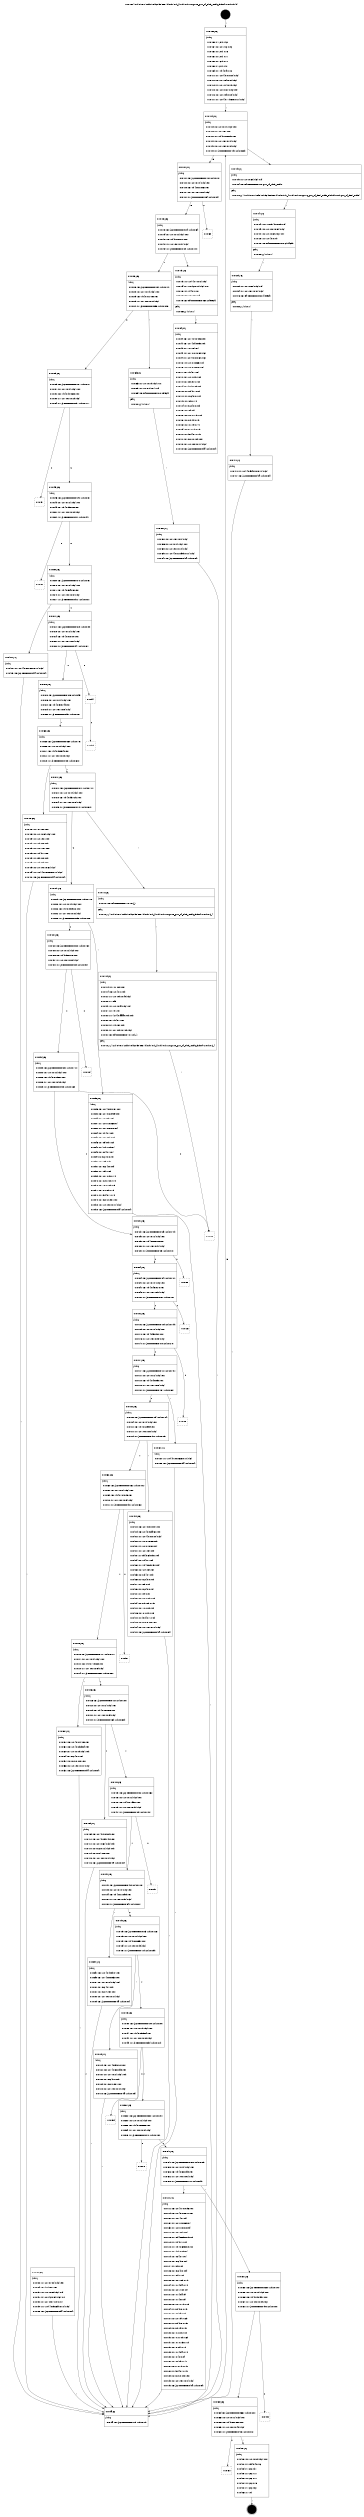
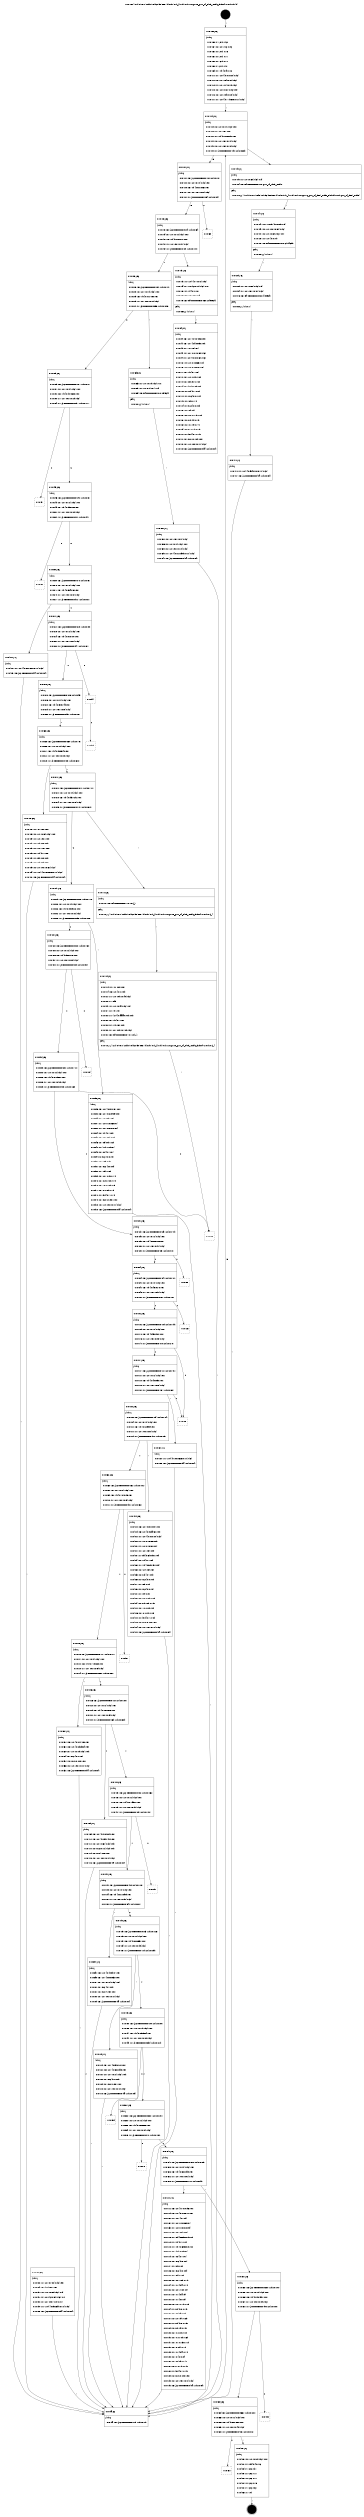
edge "0x401421 [25]" -> "0x40143a [25]": now "0x401421 [25]" -> "0x401a6c"
